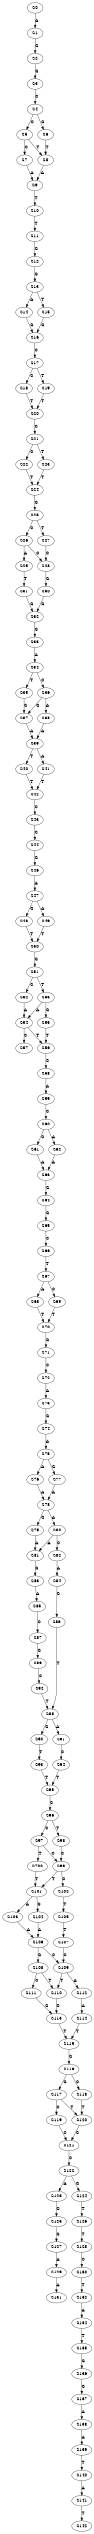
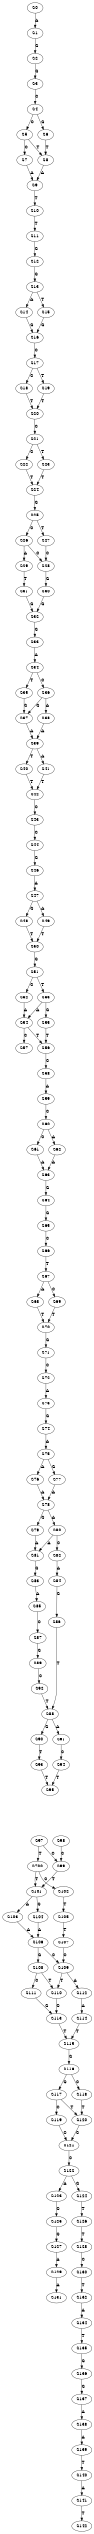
node "S96": removed
edge "S99" -> "S102": now "S700" -> "S102"
